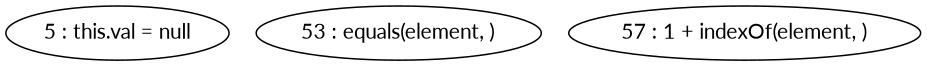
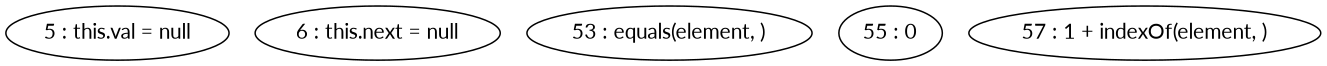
node "6 : this.next = null": added
node "55 : 0": added
